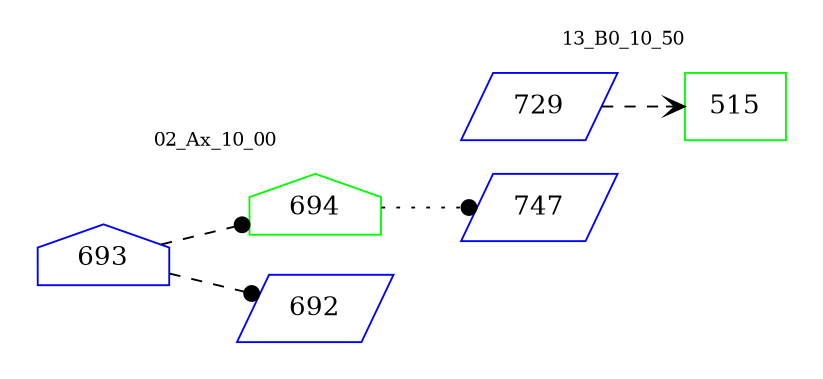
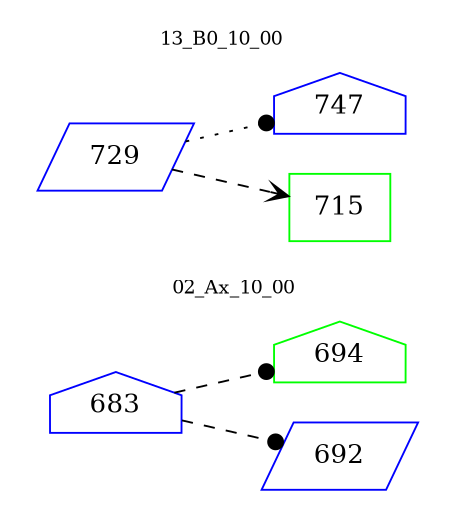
cluster "13_B0_10_50": label "13_B0_10_50" -> "13_B0_10_00"
node "515": label "515" -> "715"
edge "694" -> "747": now "729" -> "747"
node "747": shape parallelogram -> house
node "693": label "693" -> "683"
